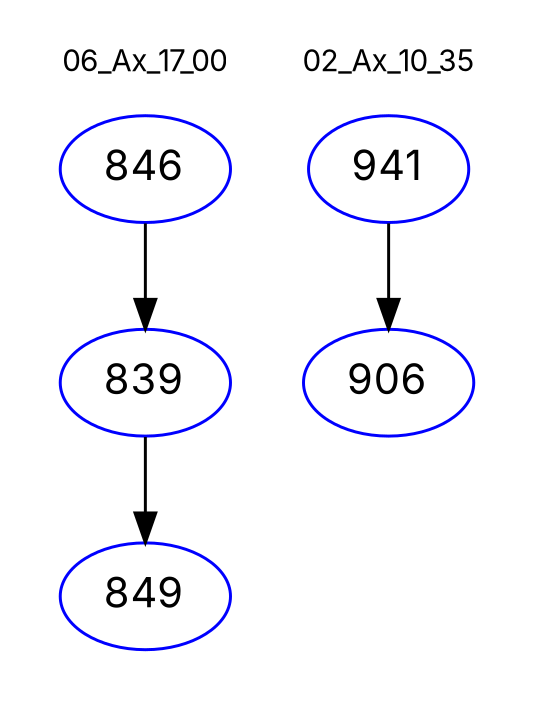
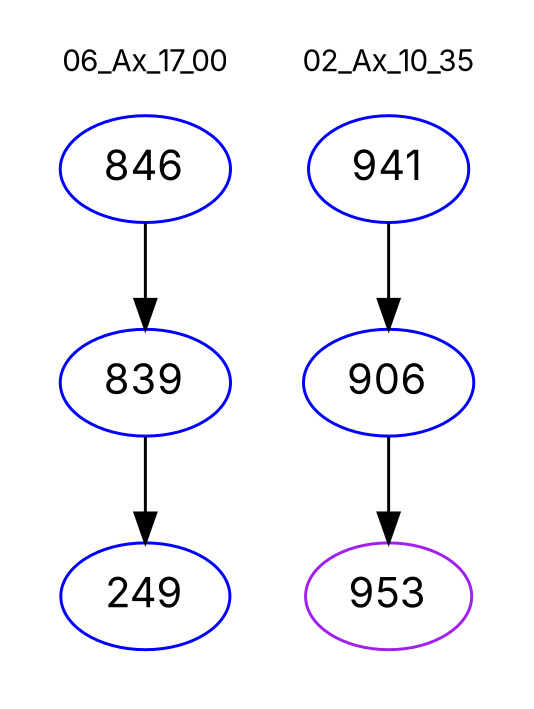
node "849": label "849" -> "249"
node "953": added
